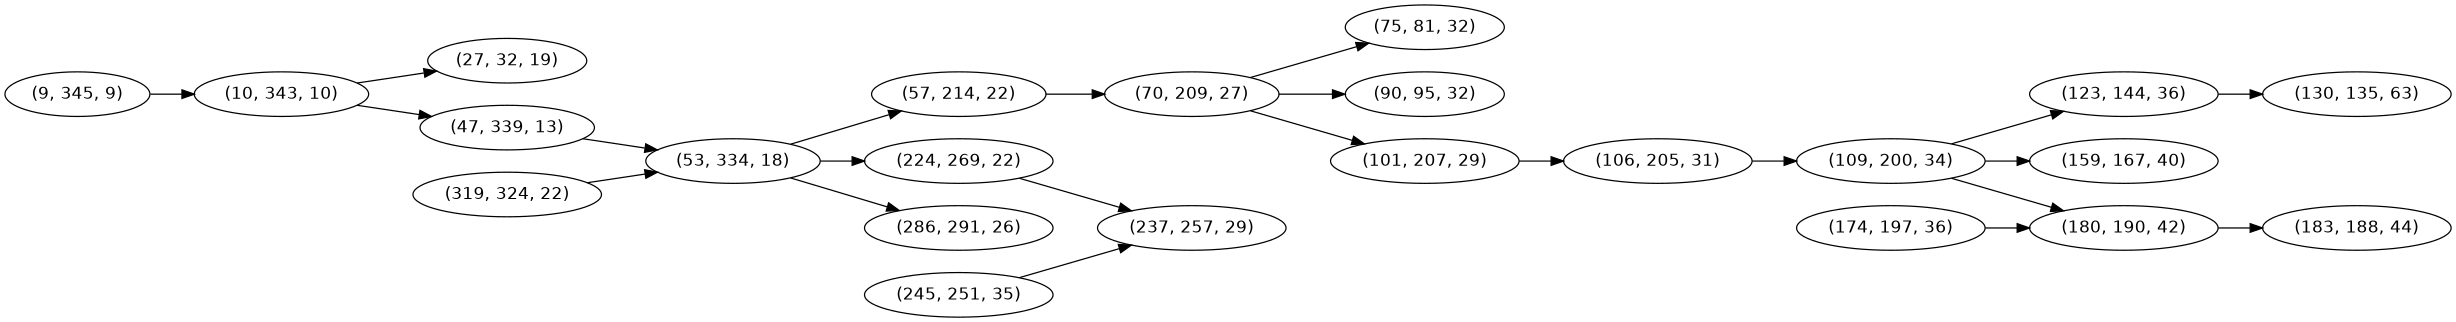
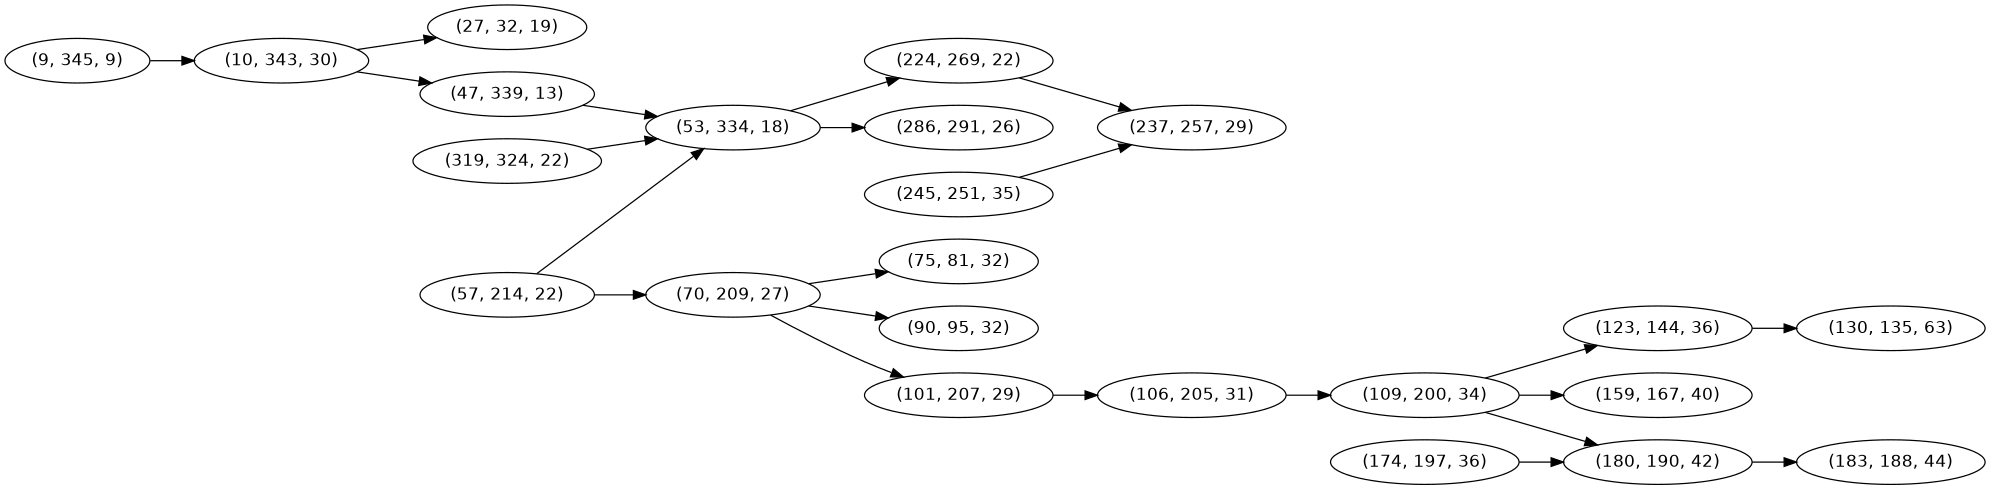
node "(10, 343, 10)": label "(10, 343, 10)" -> "(10, 343, 30)"
edge "(53, 334, 18)" -> "(57, 214, 22)": reversed
